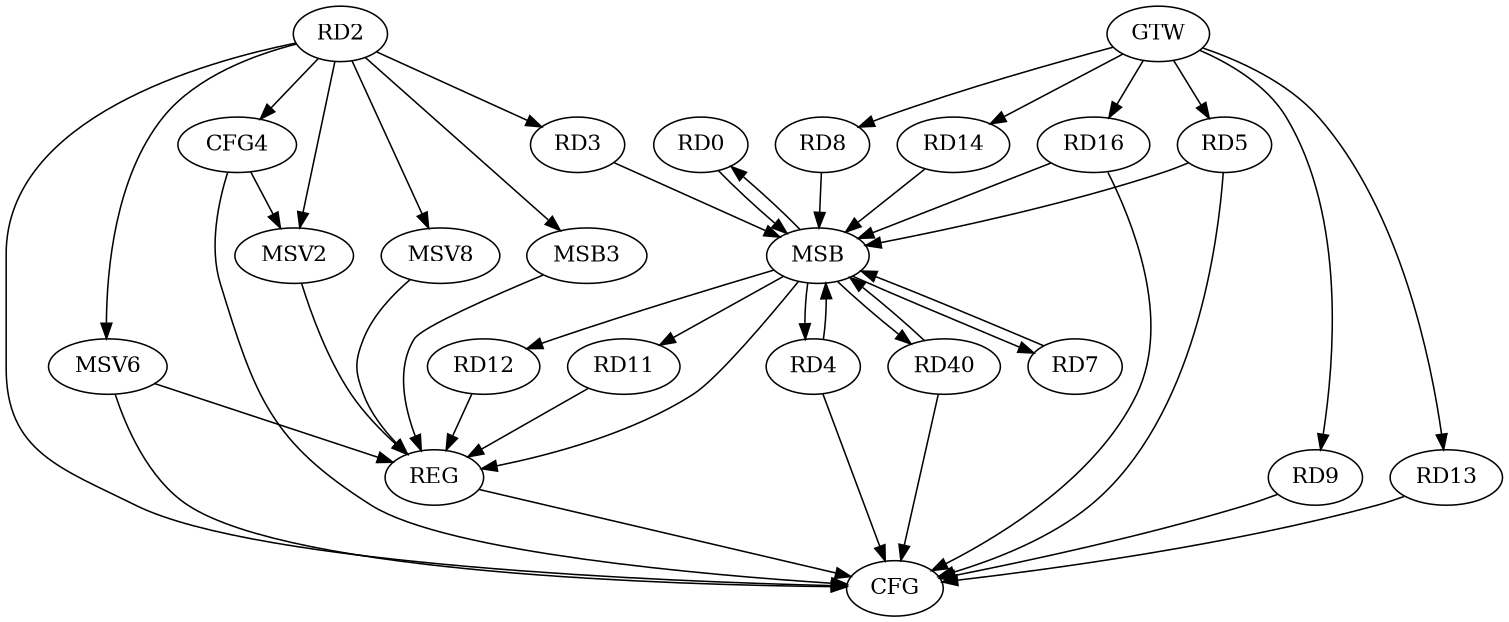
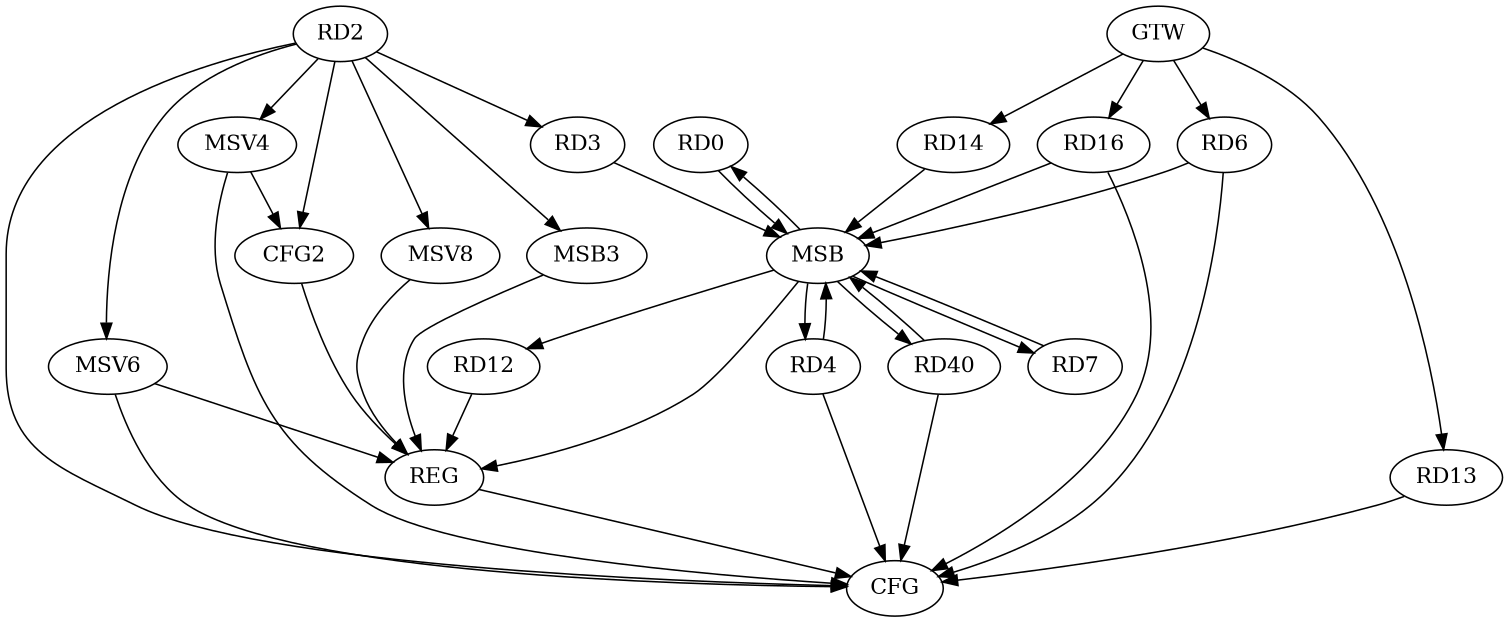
node "CFG4": label "CFG4" -> "MSV4"
node "RD8": removed
node "RD5": label "RD5" -> "RD6"
node "MSV2": label "MSV2" -> "CFG2"
node "RD11": removed
node "RD9": removed
